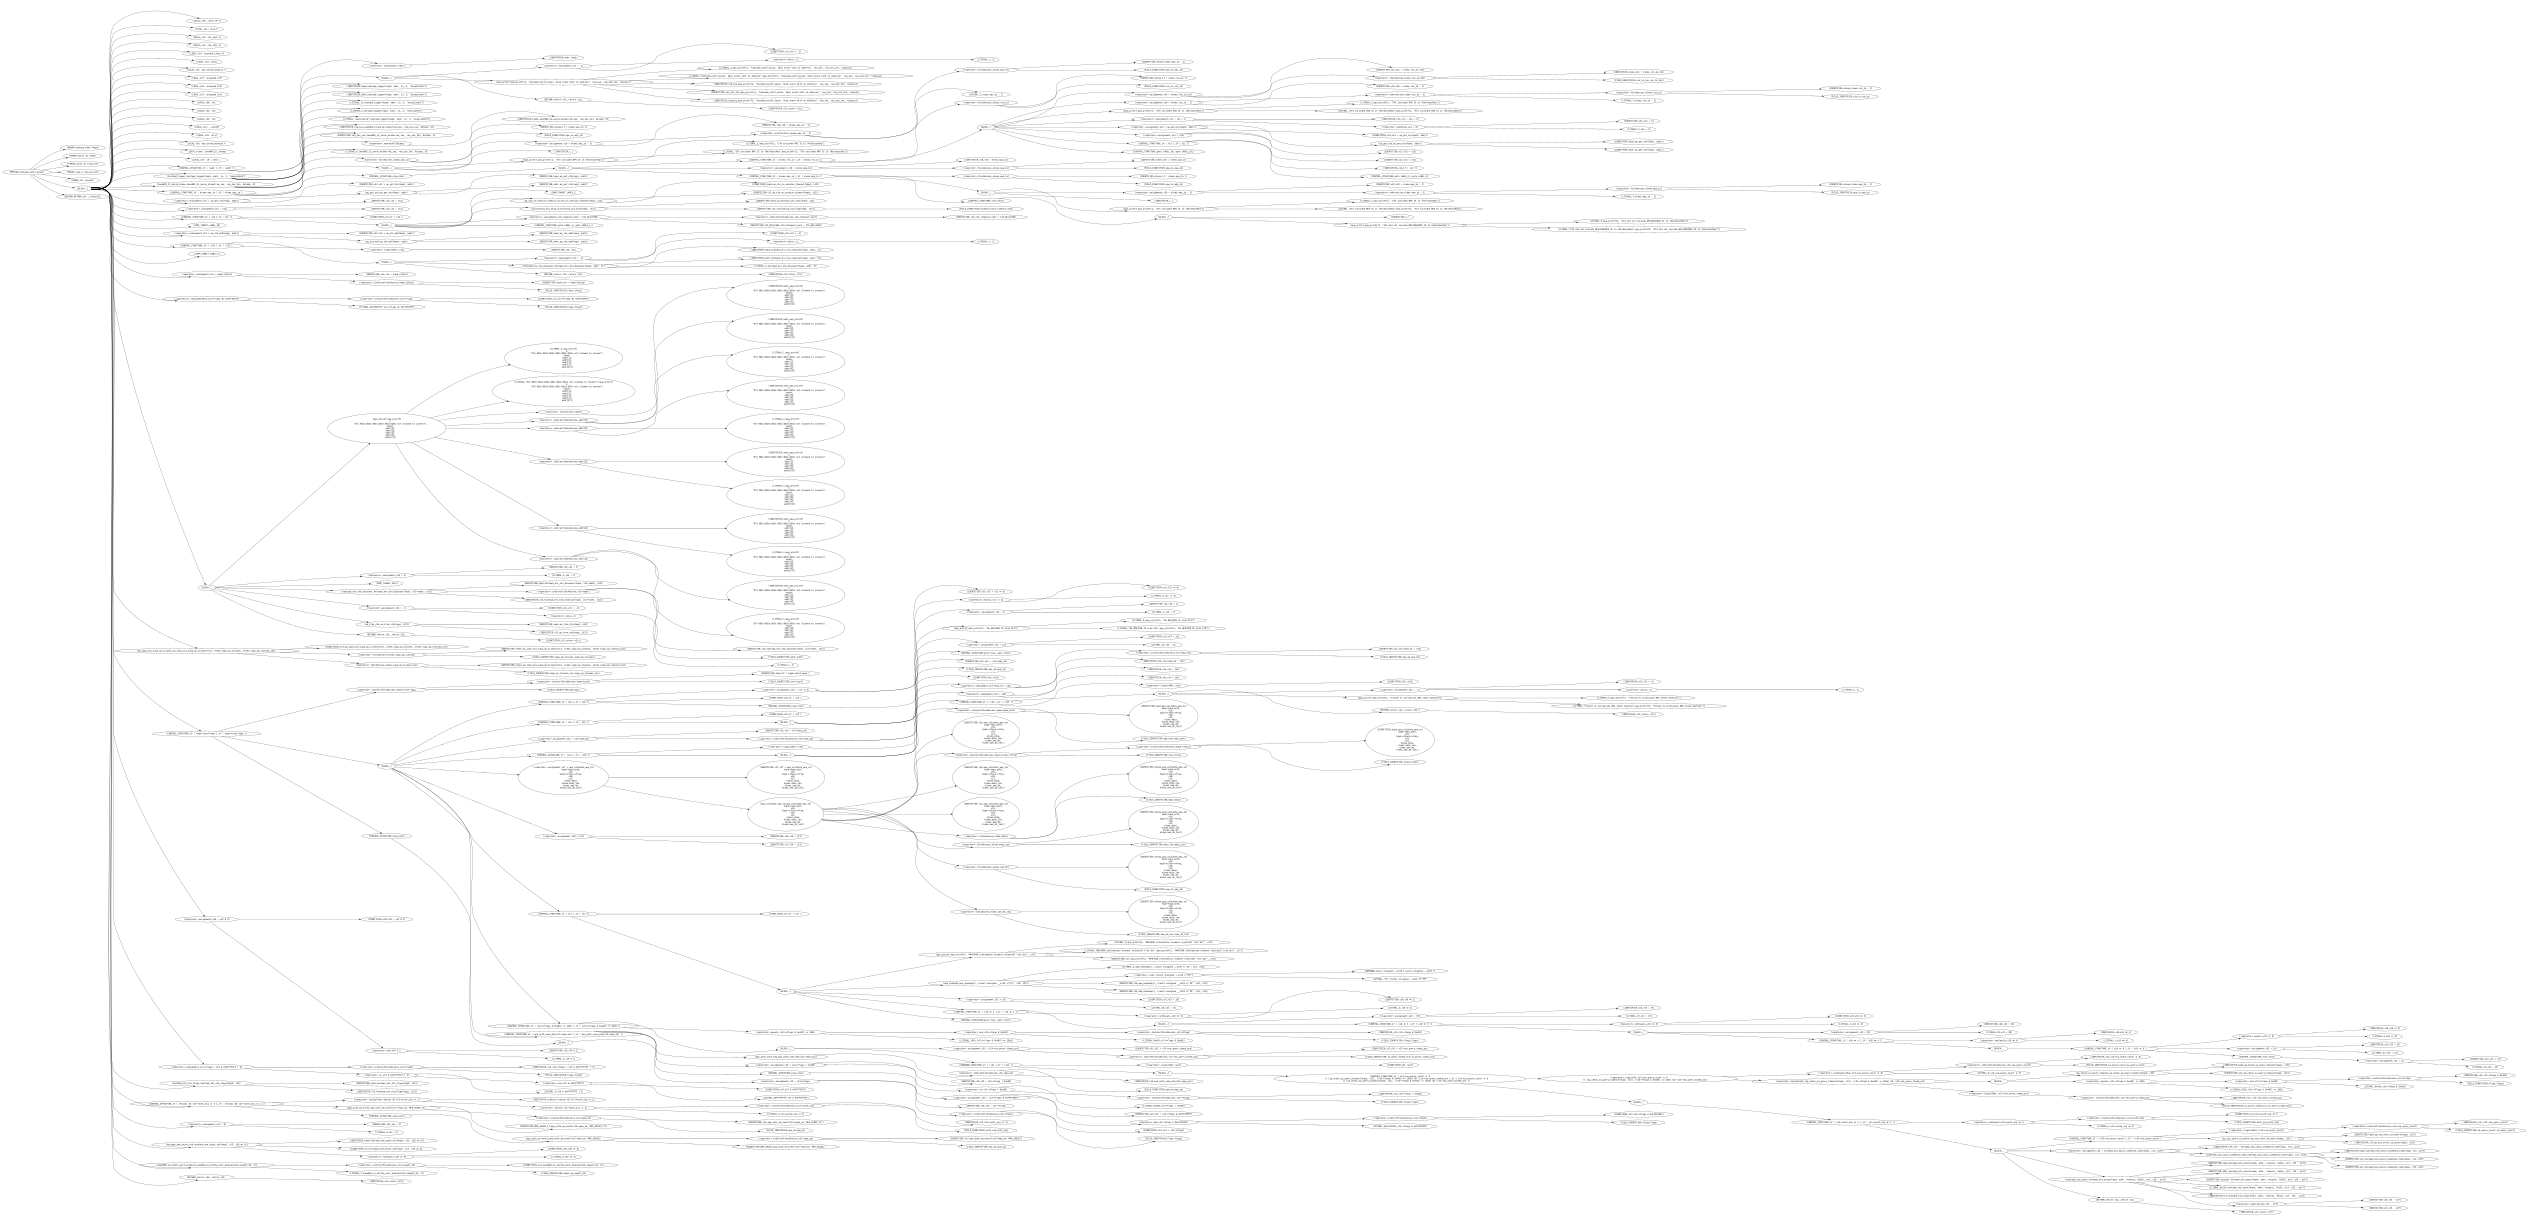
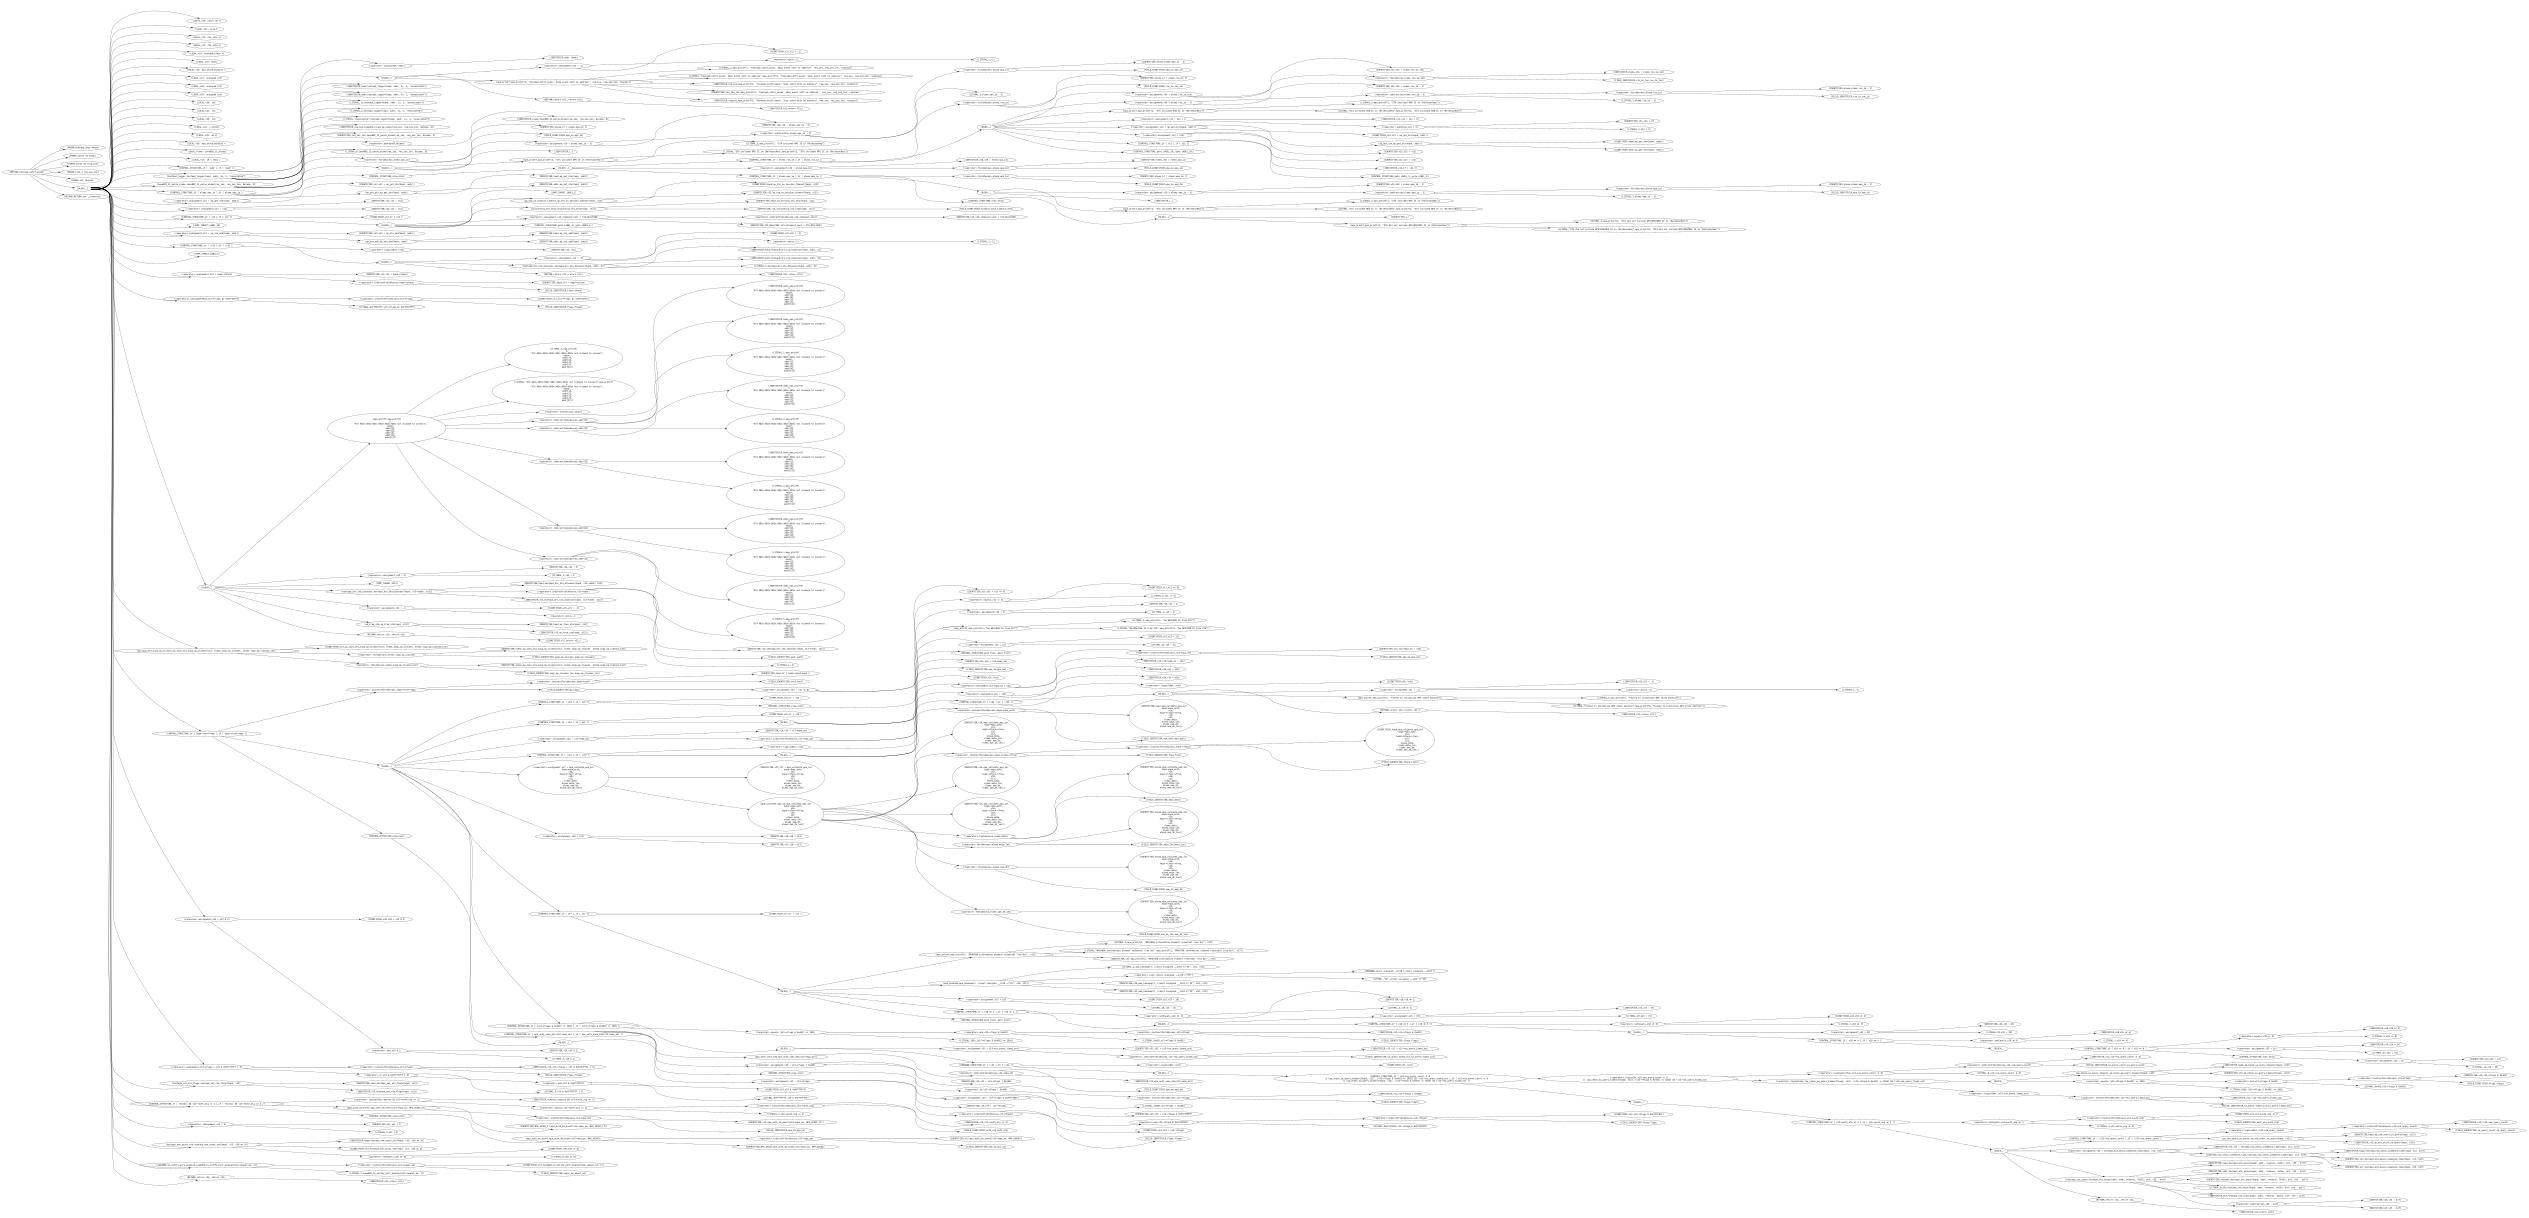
edge "(CONTROL_STRUCTURE,if ( v10 ),if ( v10 ))" -> "(<operator>.assignment,v15 = v11 == 0)": now "(FIELD_IDENTIFIER,wpa,wpa)" -> "(<operator>.assignment,v15 = v11 == 0)"
node "(FIELD_IDENTIFIER,owe_dh_len,copy_dh_len)": label "(FIELD_IDENTIFIER,owe_dh_len,copy_dh_len)" -> "(FIELD_IDENTIFIER,owe_dh_len,owe_dh_len)"
